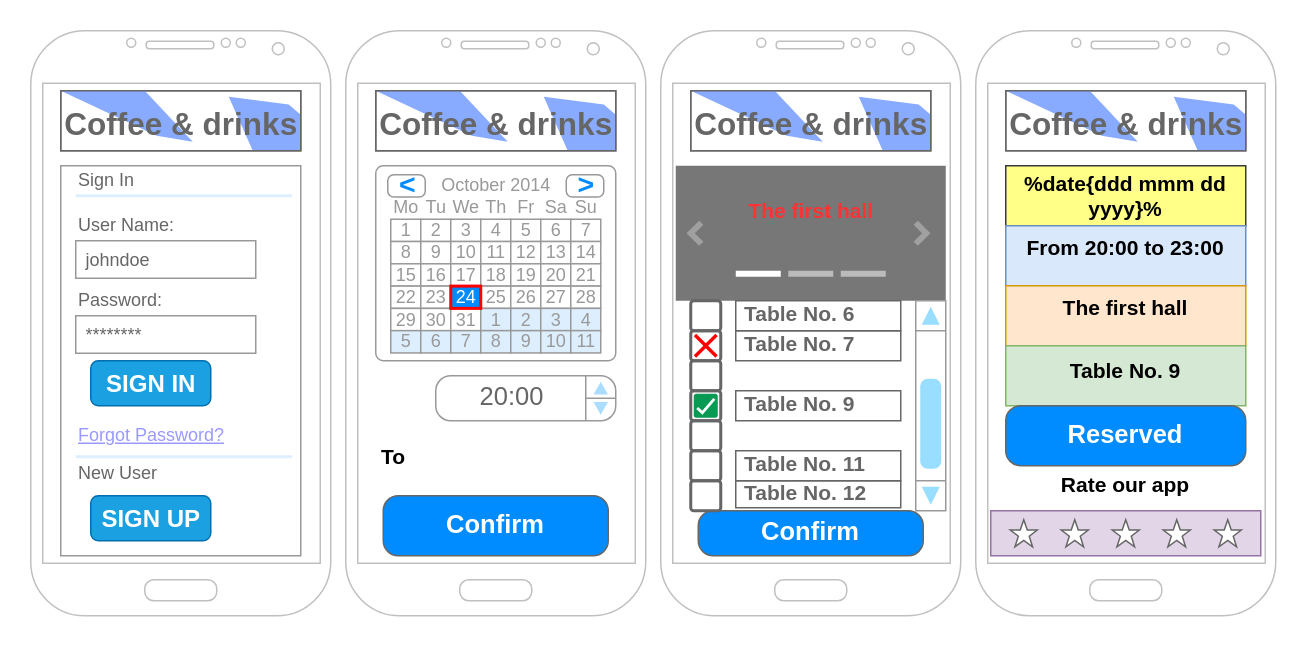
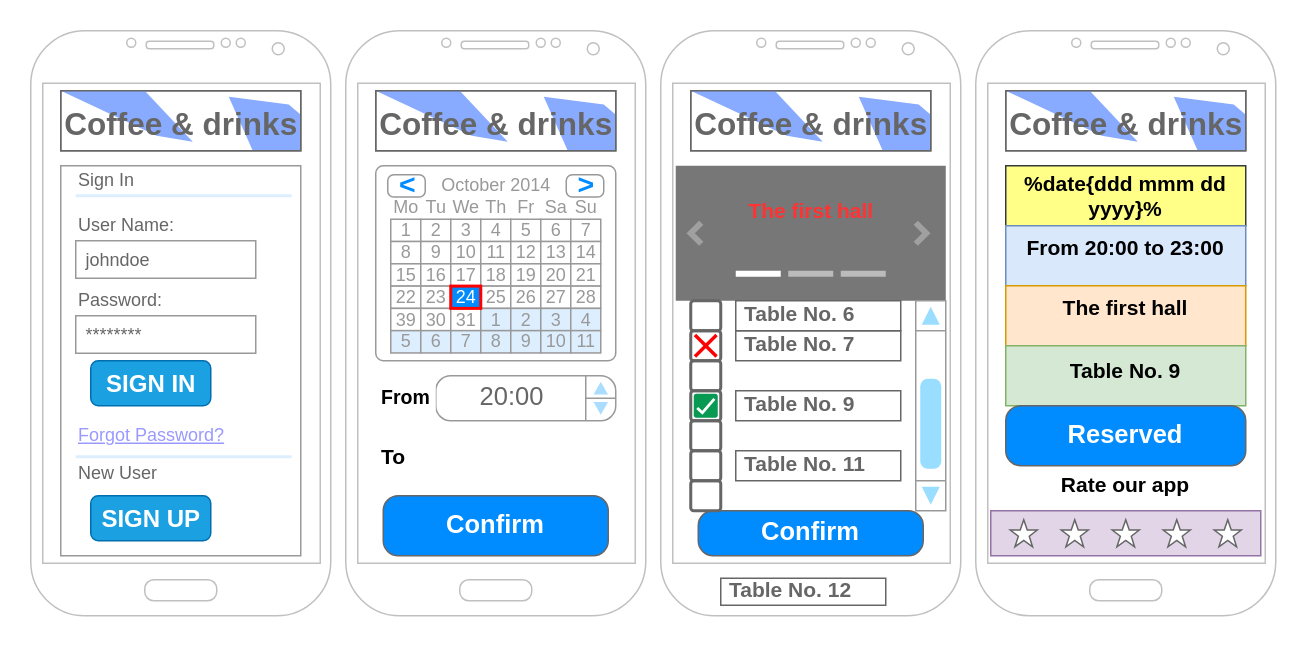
node "29": label "29" -> "39"
node "From": added
node "Table No. 12": moved (818, 494) -> (803, 592)
